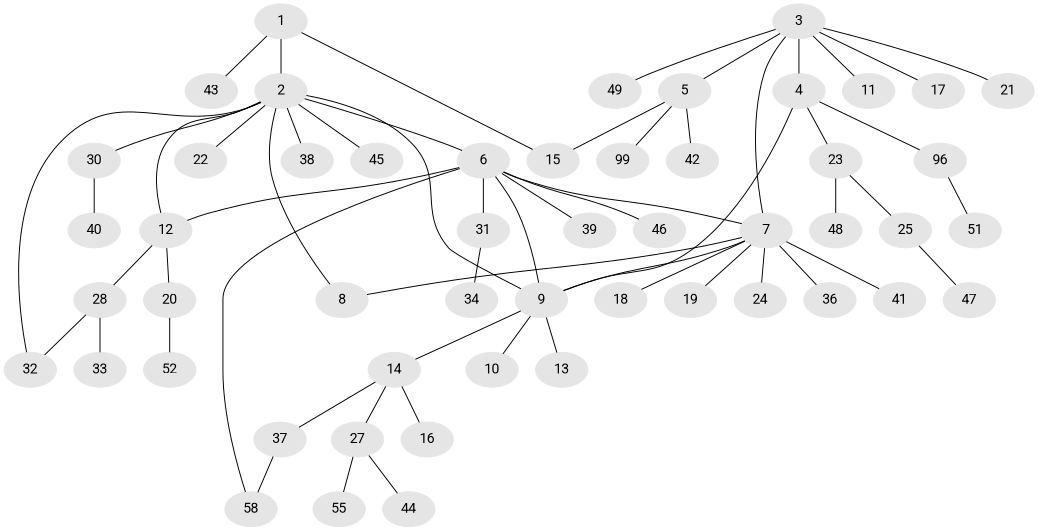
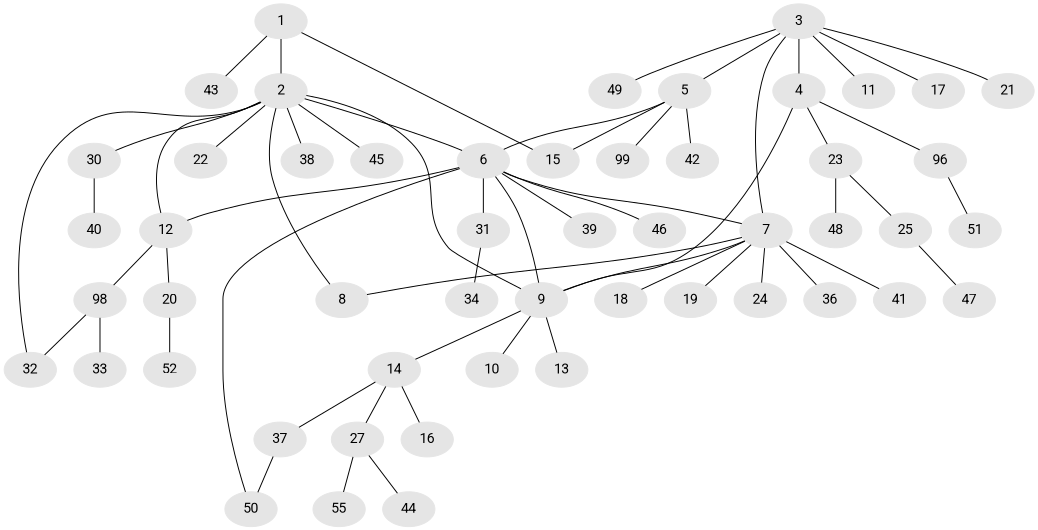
edge "5" -- "6": added
node "28": label "28" -> "98"
node "58": label "58" -> "50"
